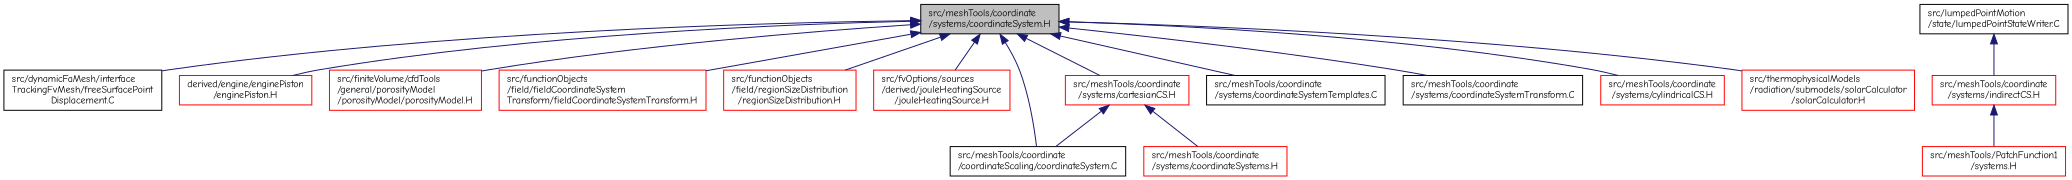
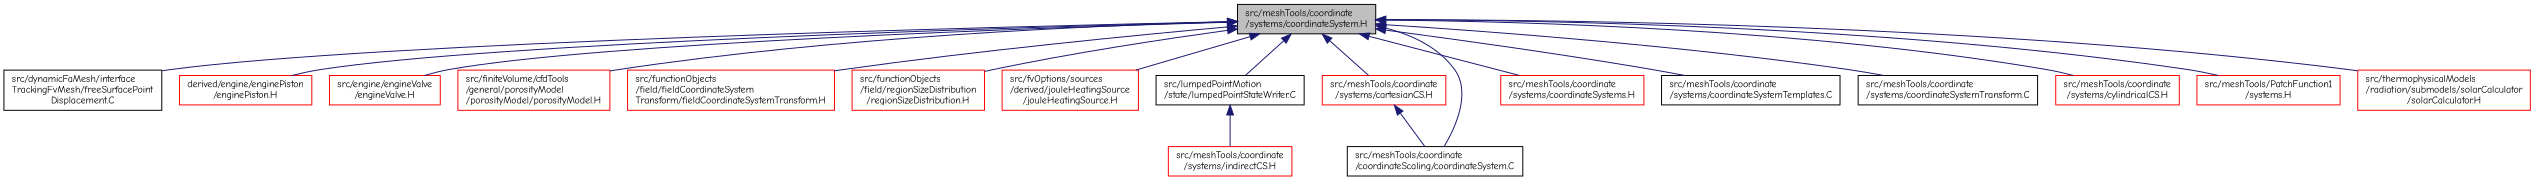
edge "src/lumpedPointMotion /state/lumpedPointStateWriter.C" -> "src/meshTools/coordinate /systems/coordinateSystem.H": added
node "src/engine/engineValve /engineValve.H": added
edge "src/meshTools/coordinate /systems/coordinateSystems.H" -> "src/meshTools/coordinate /systems/cartesianCS.H": now "src/meshTools/coordinate /systems/coordinateSystems.H" -> "src/meshTools/coordinate /systems/coordinateSystem.H"
edge "src/meshTools/PatchFunction1 /systems.H" -> "src/meshTools/coordinate /systems/indirectCS.H": now "src/meshTools/PatchFunction1 /systems.H" -> "src/meshTools/coordinate /systems/coordinateSystem.H"
